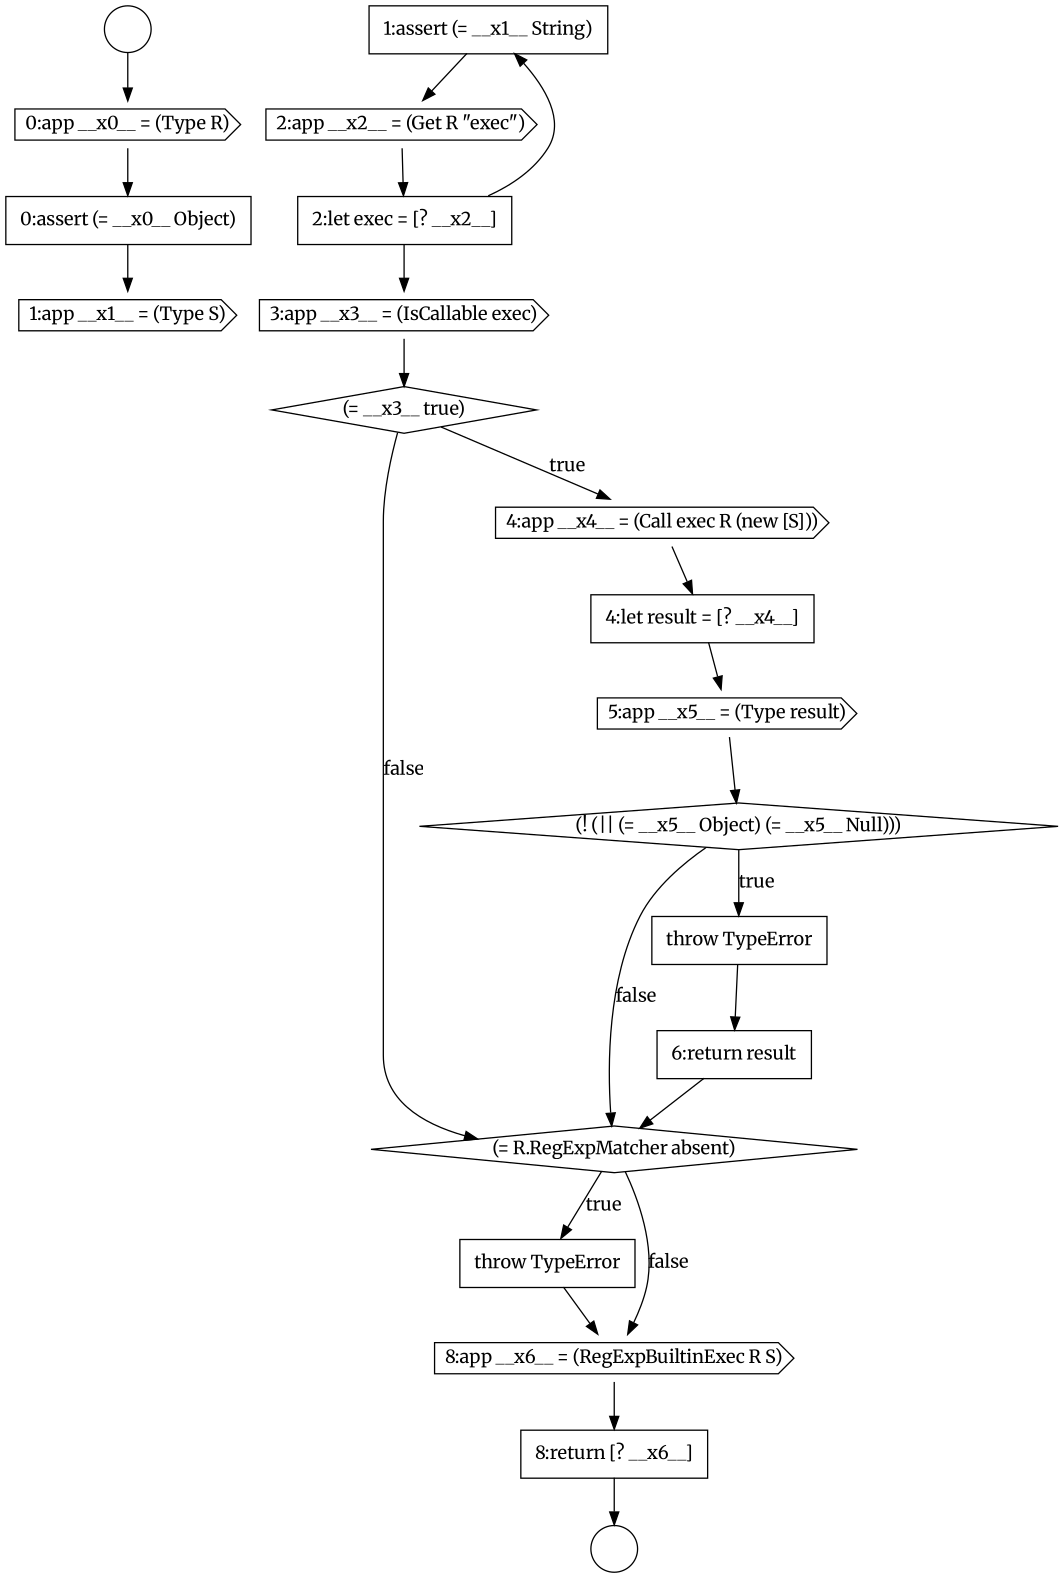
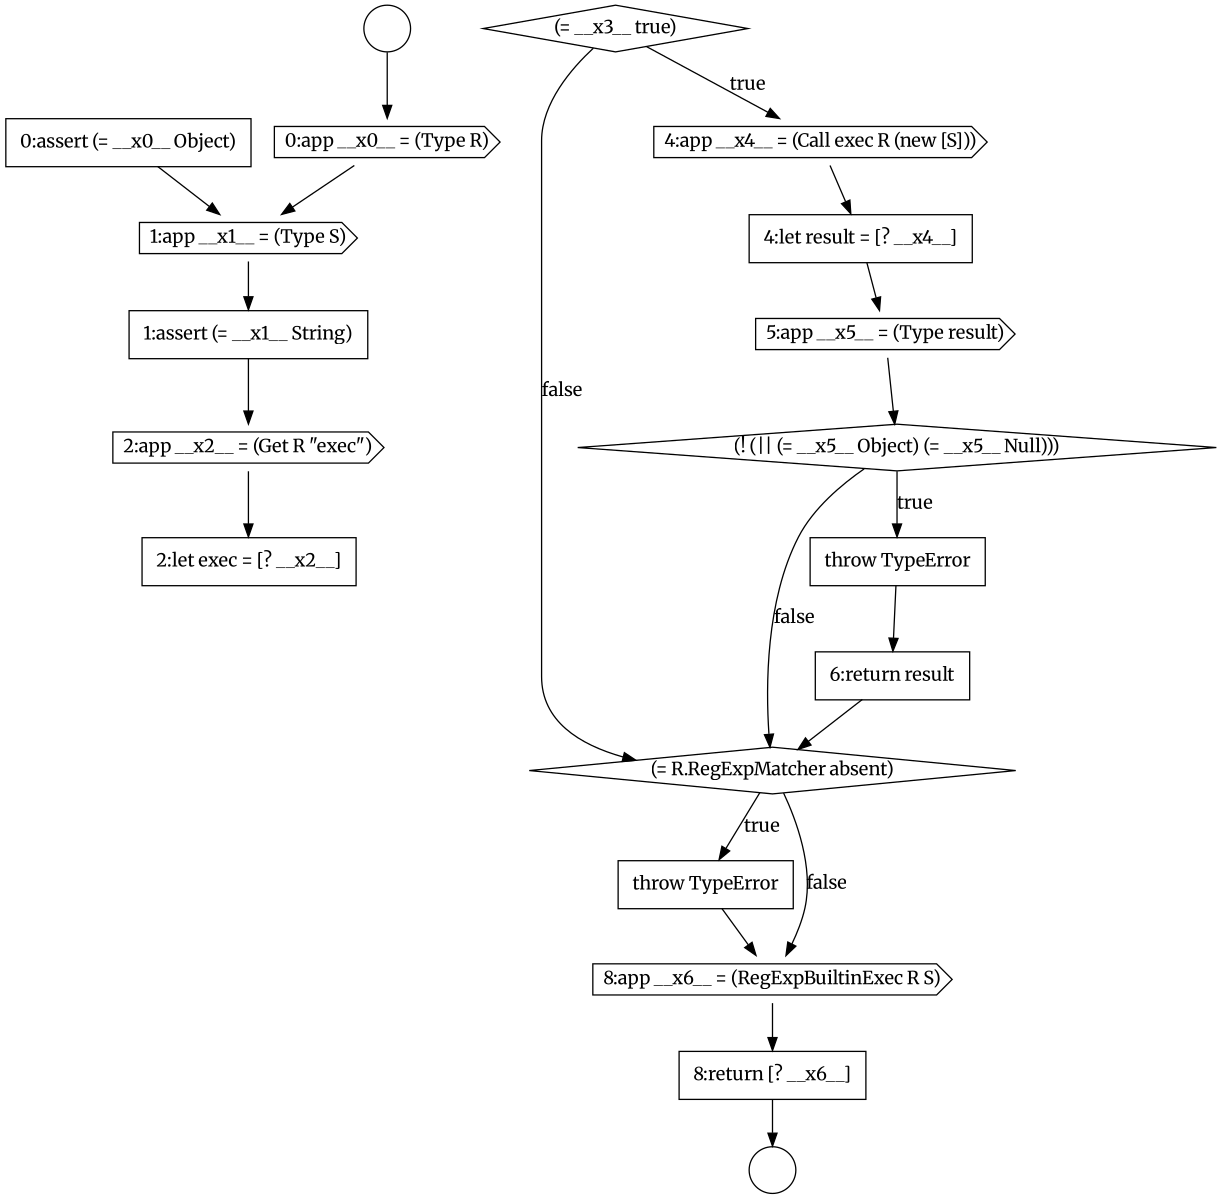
edge "2:let exec = [? __x2__]" -> "1:assert (= __x1__ String)": now "1:app __x1__ = (Type S)" -> "1:assert (= __x1__ String)"
edge "0:app __x0__ = (Type R)" -> "0:assert (= __x0__ Object)": now "0:app __x0__ = (Type R)" -> "1:app __x1__ = (Type S)"
node "3:app __x3__ = (IsCallable exec)": removed
